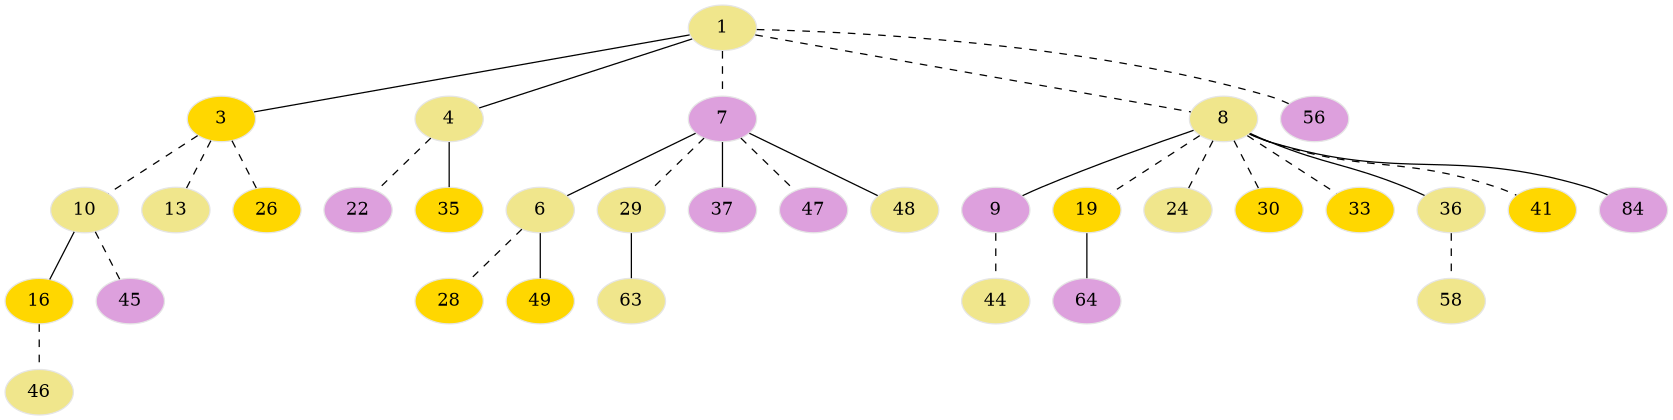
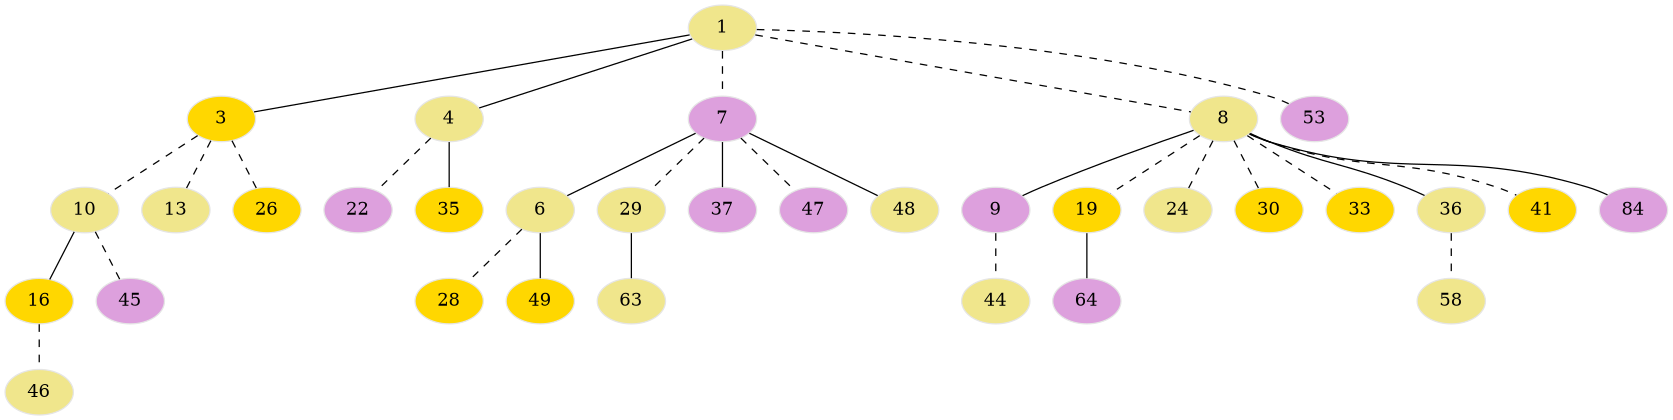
node "56": label "56" -> "53"
